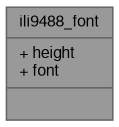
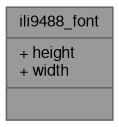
node "ili9488_font": text "+ font" -> "+ width"
